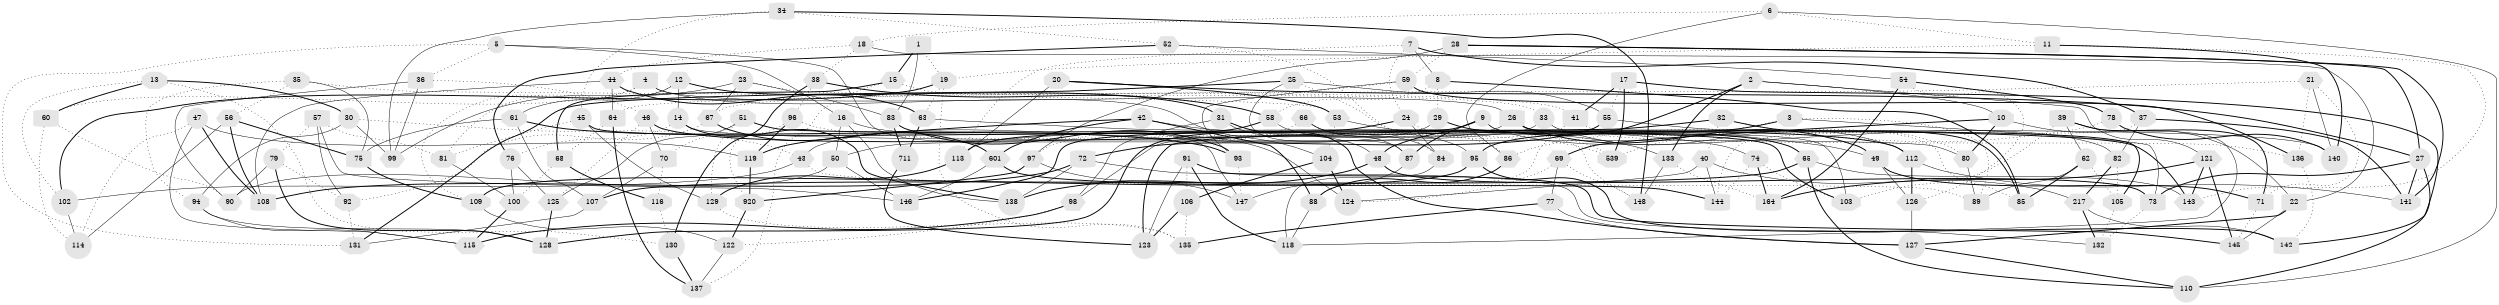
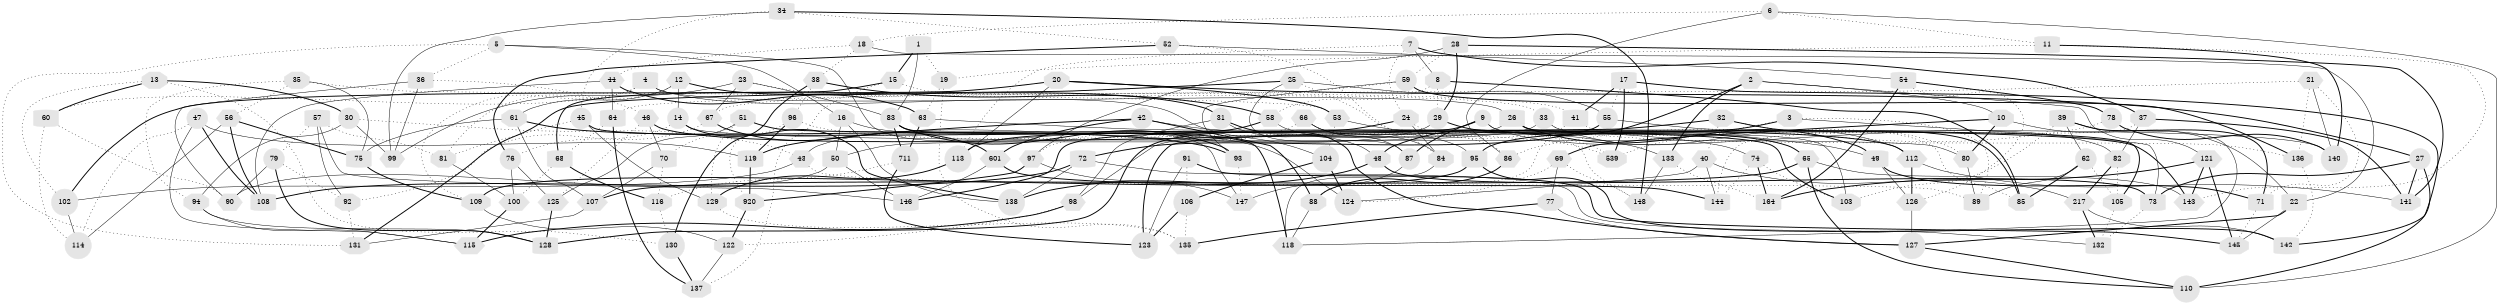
edge "28" -- "27": now "28" -- "29"
edge "19" -- "102": now "20" -- "102"
edge "711" -- "116": added
edge "91" -- "118": now "83" -- "118"
